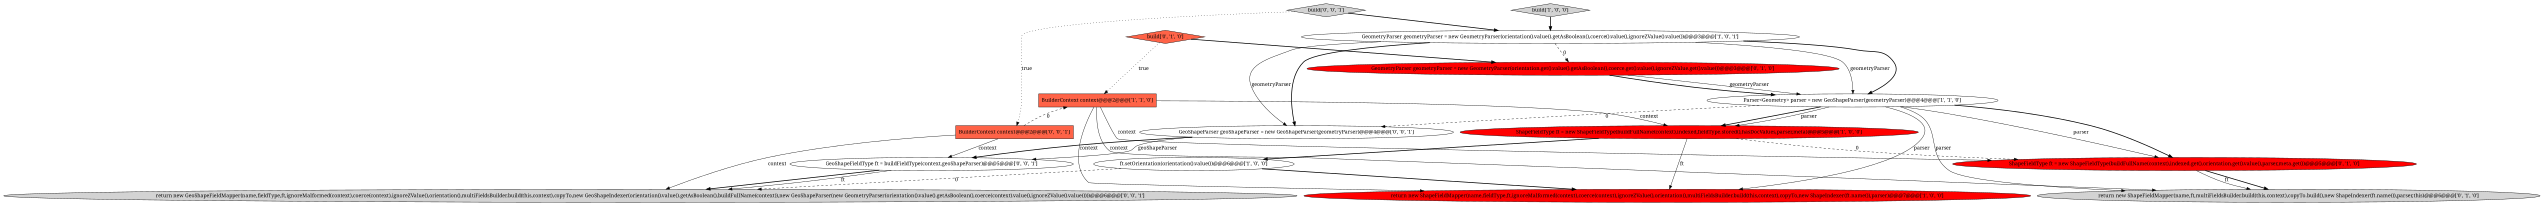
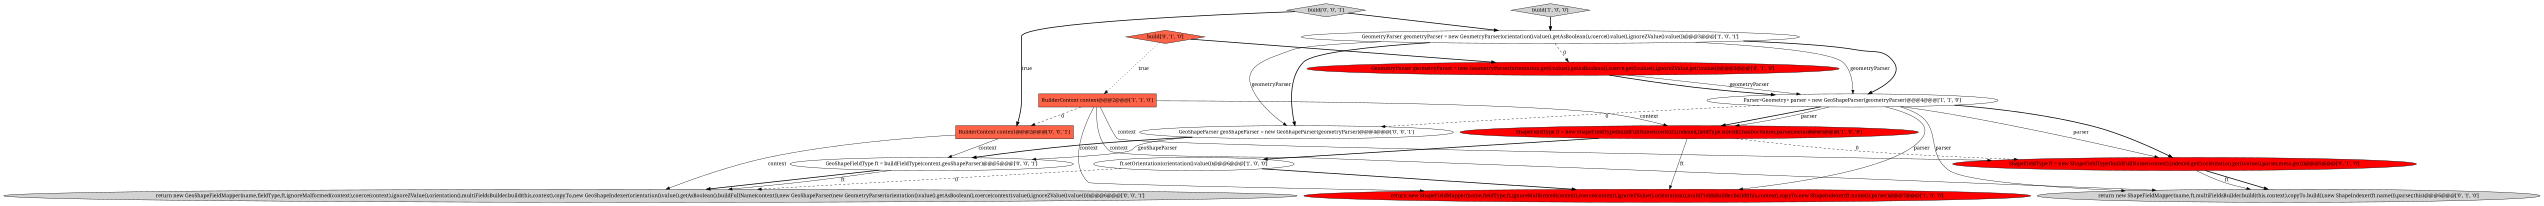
edge "build['0', '0', '1']" -> "BuilderContext context@@@2@@@['0', '0', '1']": style dotted -> bold
edge "BuilderContext context@@@2@@@['0', '0', '1']" -> "BuilderContext context@@@2@@@['1', '1', '0']": reversed
